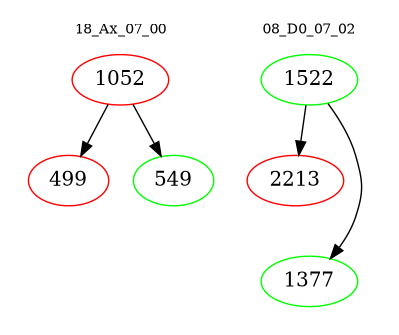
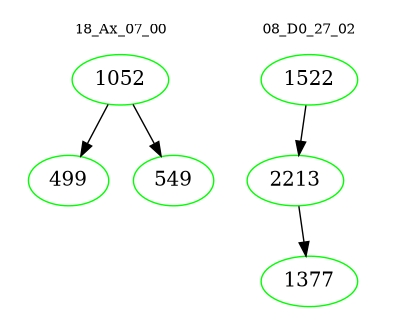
cluster "08_D0_07_02": label "08_D0_07_02" -> "08_D0_27_02"
node "1052": color red -> green
edge "1522" -> "1377": now "2213" -> "1377"
node "499": color red -> green
node "2213": color red -> green
